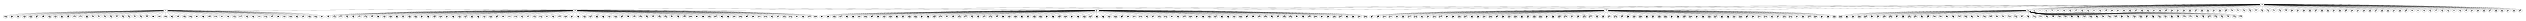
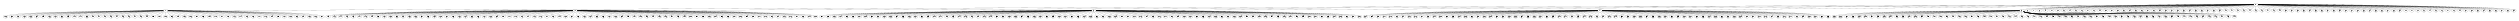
node "228": removed
